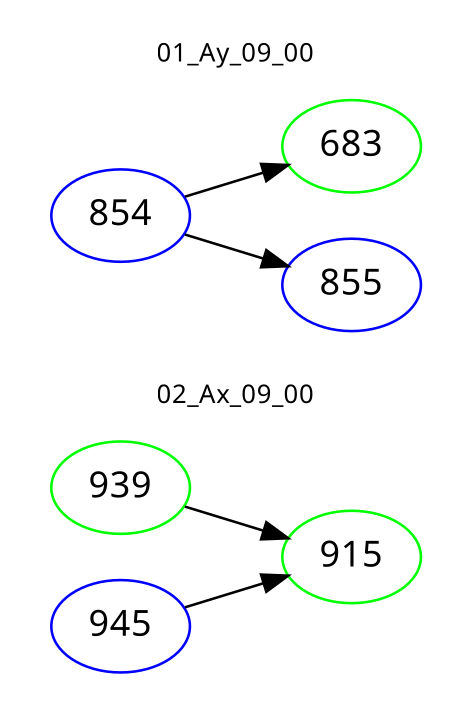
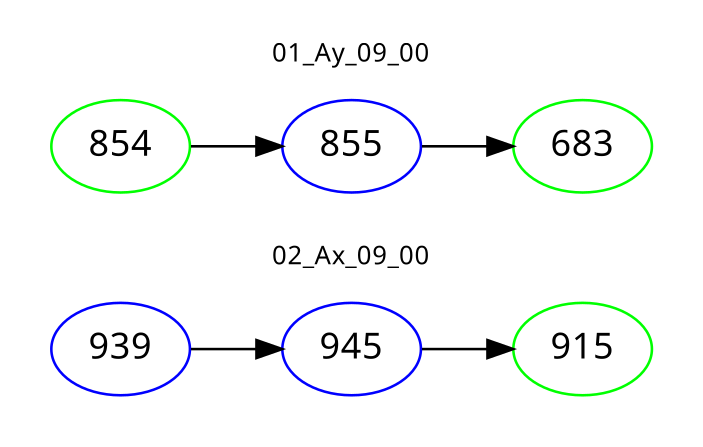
edge "854" -> "683": now "855" -> "683"
node "854": color blue -> green
node "939": color green -> blue
edge "939" -> "915": now "939" -> "945"
